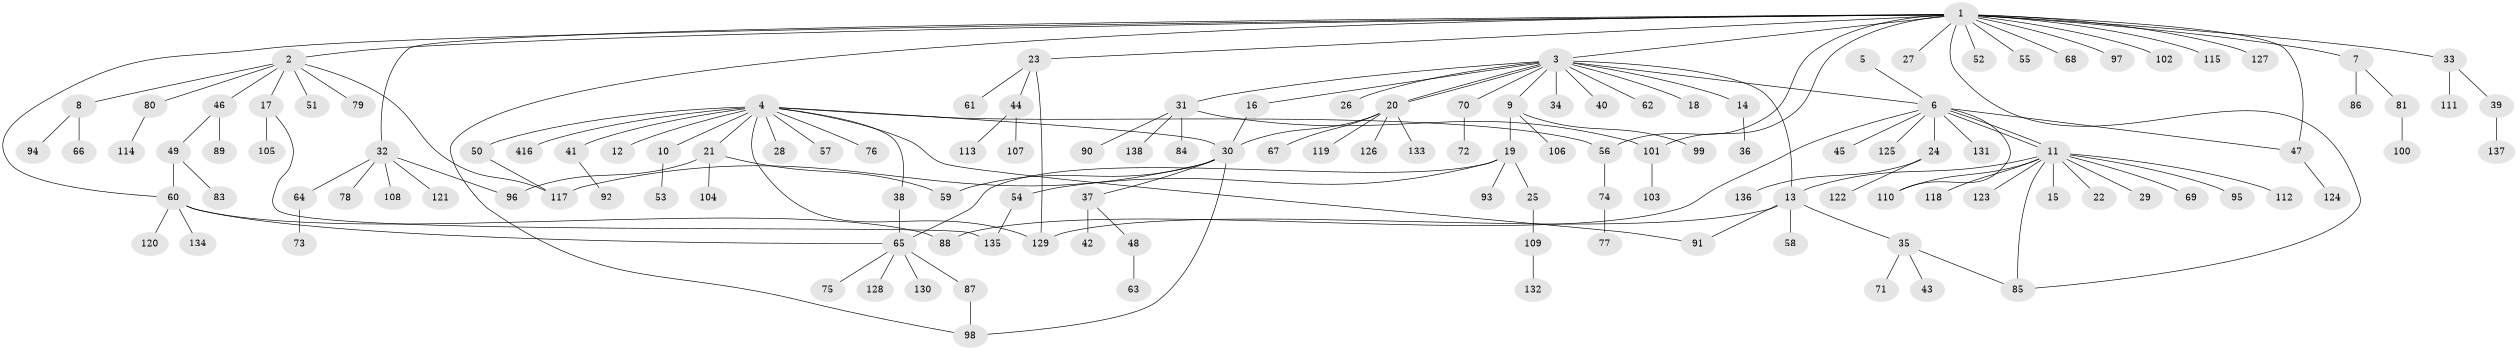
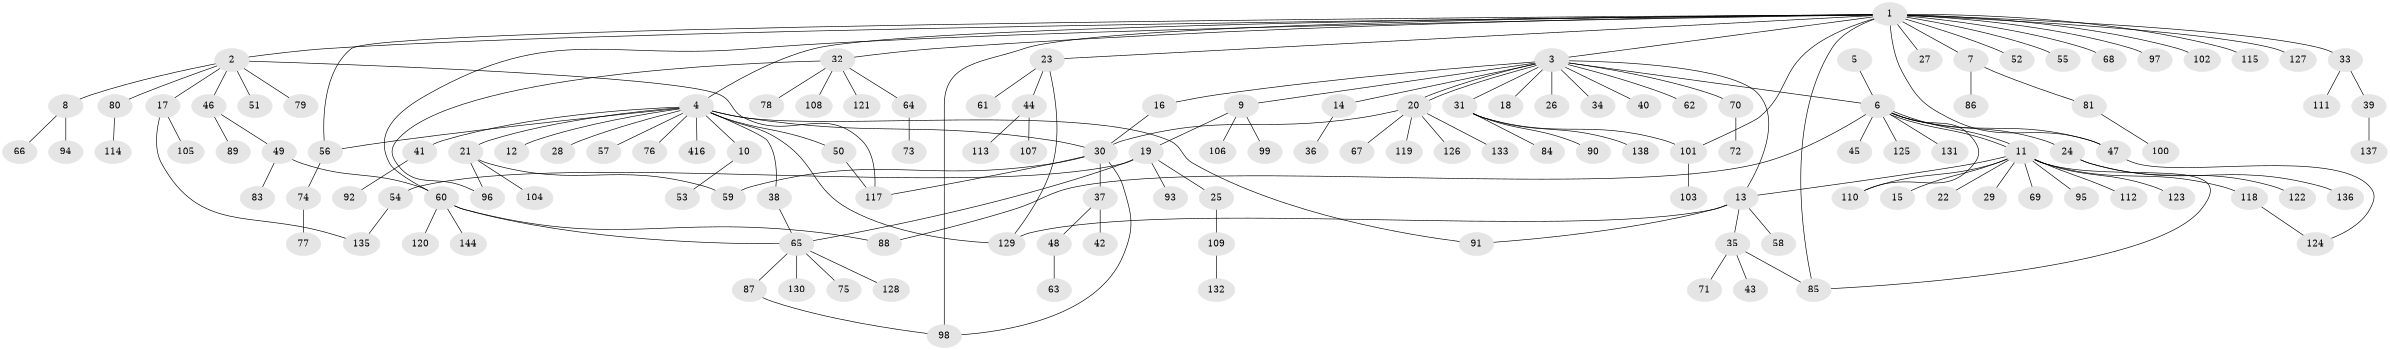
edge "1" -- "4": added
edge "118" -- "124": added
node "134": label "134" -> "144"
